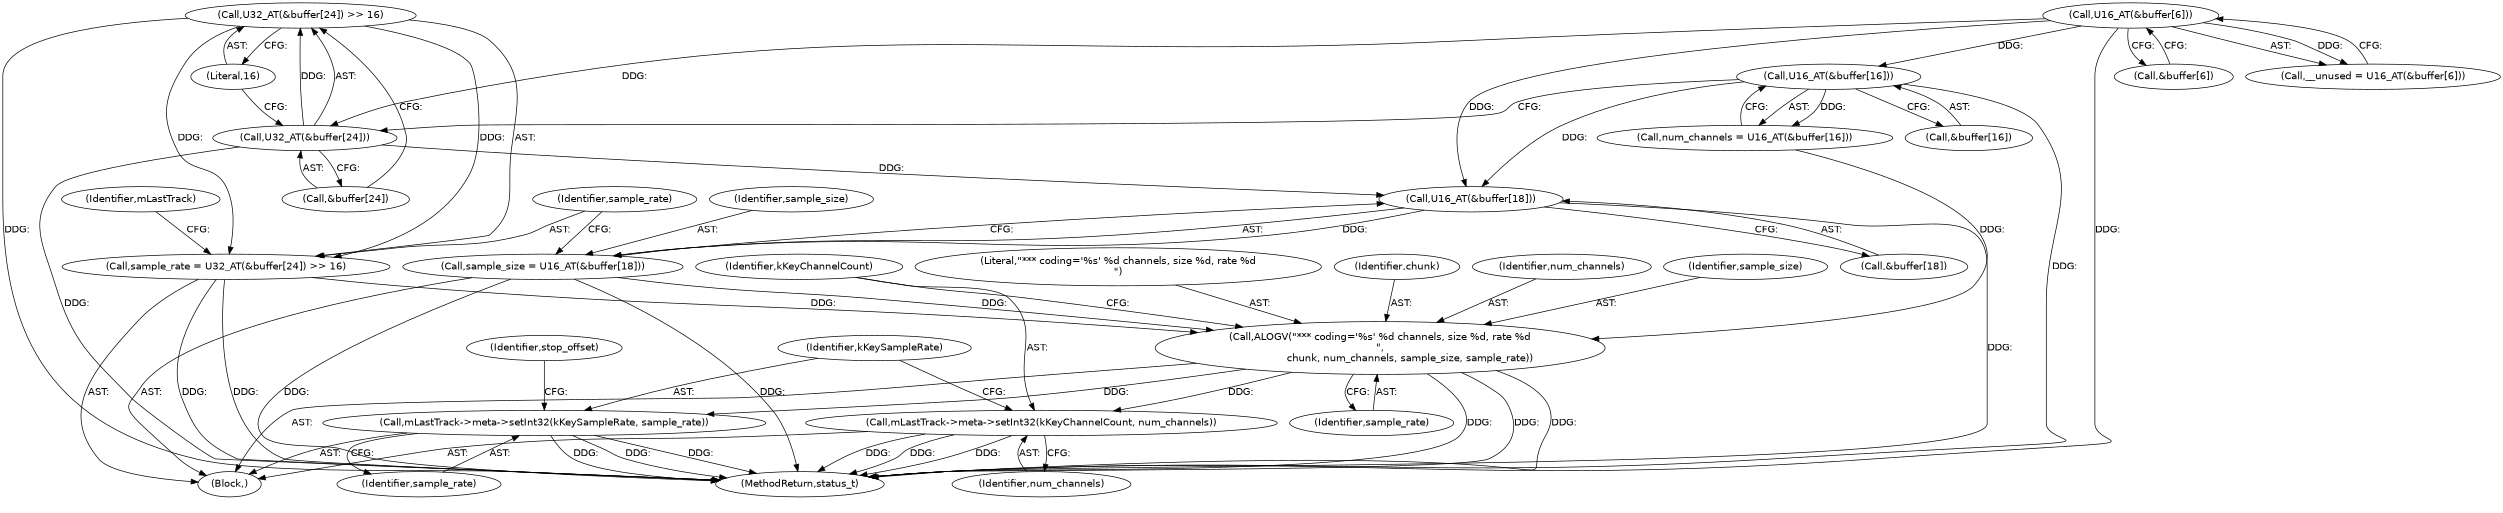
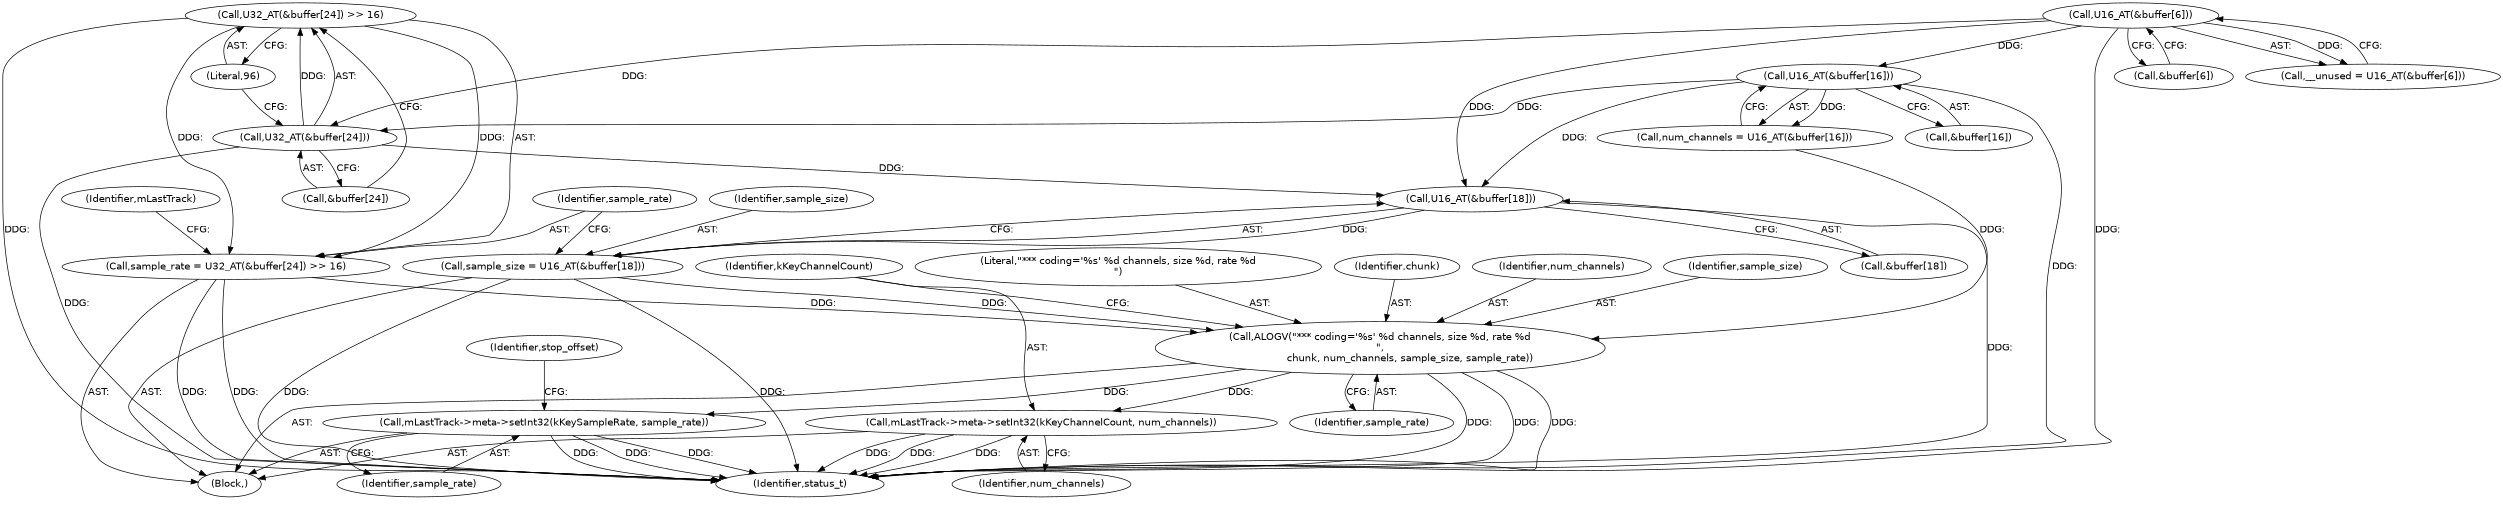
node "(Literal,16)": label "(Literal,16)" -> "(Literal,96)"
edge "(Call,U16_AT(&buffer[16]))" -> "(Call,U32_AT(&buffer[24]))": label "CFG: " -> "DDG: "
node "(Identifier,kKeySampleRate)": removed
node "(MethodReturn,status_t)": label "(MethodReturn,status_t)" -> "(Identifier,status_t)"
